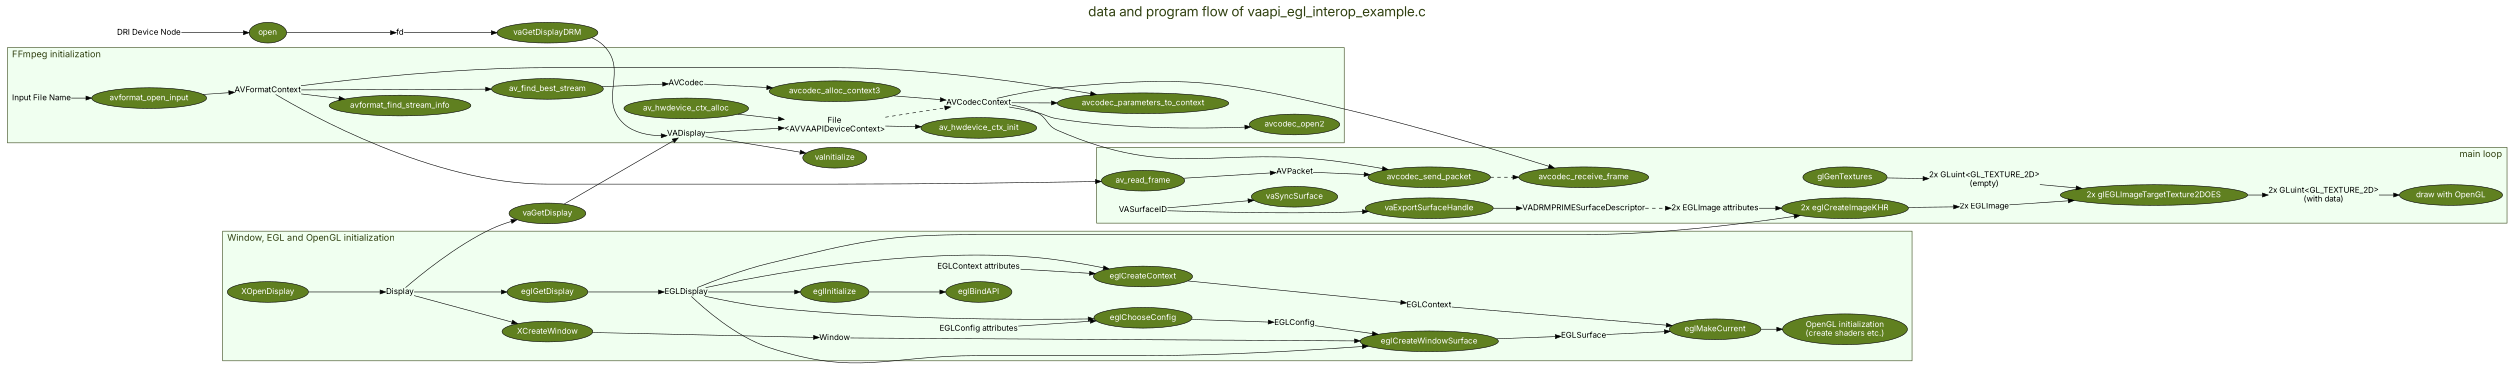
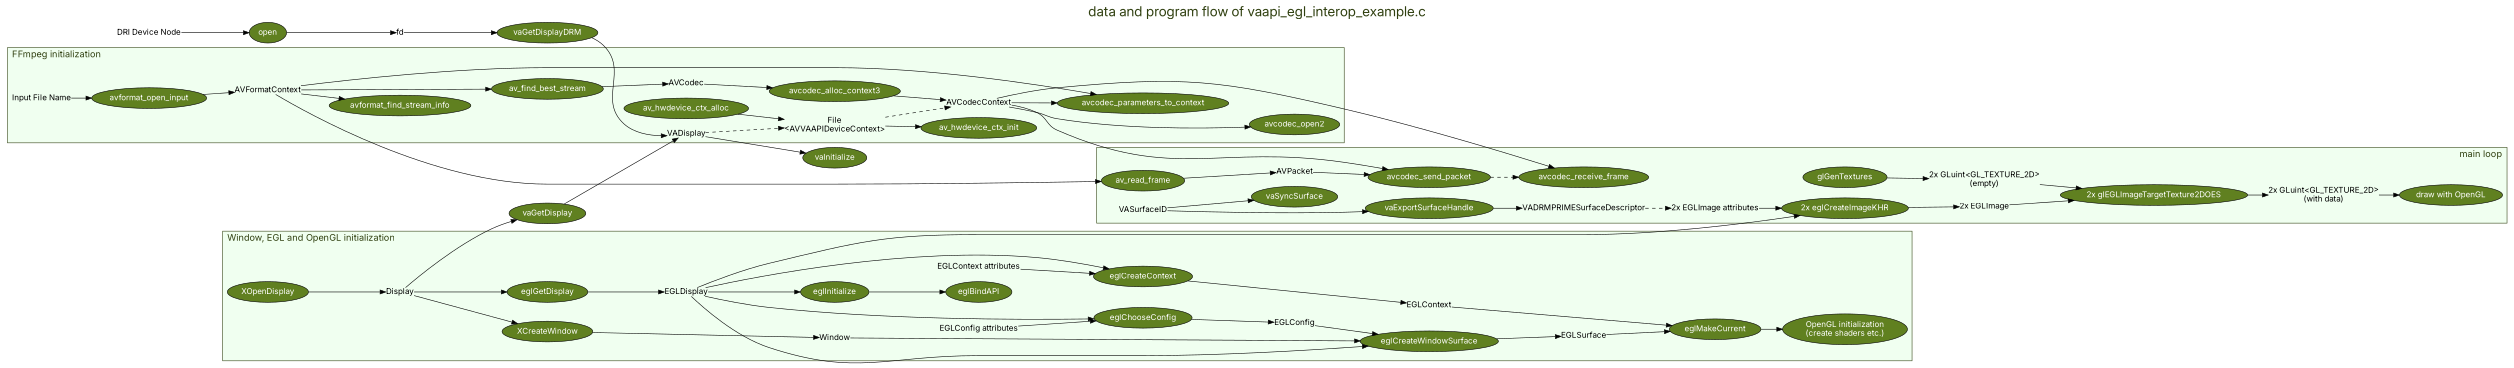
edge "VADisplay" -> "File <AVVAAPIDeviceContext>": style solid -> dashed
